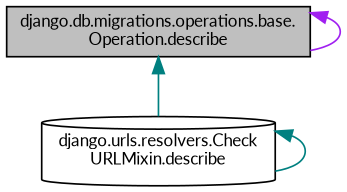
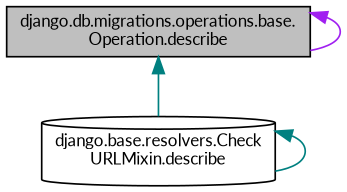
node "django.urls.resolvers.Check URLMixin.describe": label "django.urls.resolvers.Check URLMixin.describe" -> "django.base.resolvers.Check URLMixin.describe"
